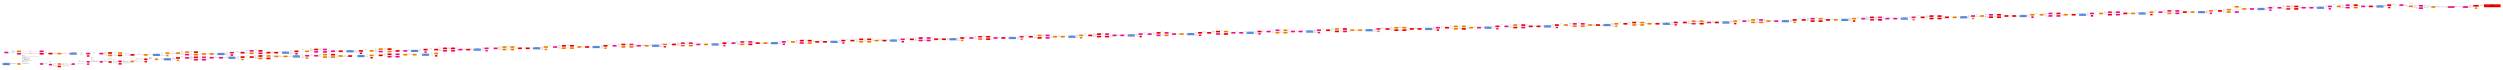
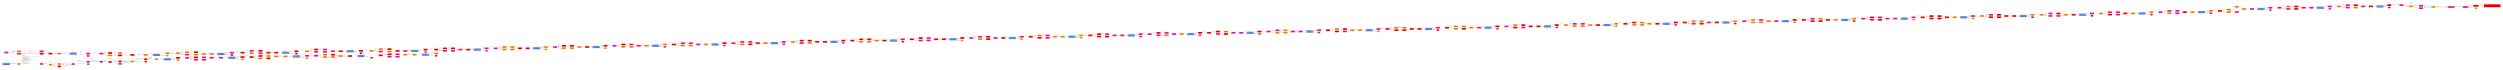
node "28067 @ N45 main": removed
node "47 @ N25 main": fillcolor deeppink -> darkorange
